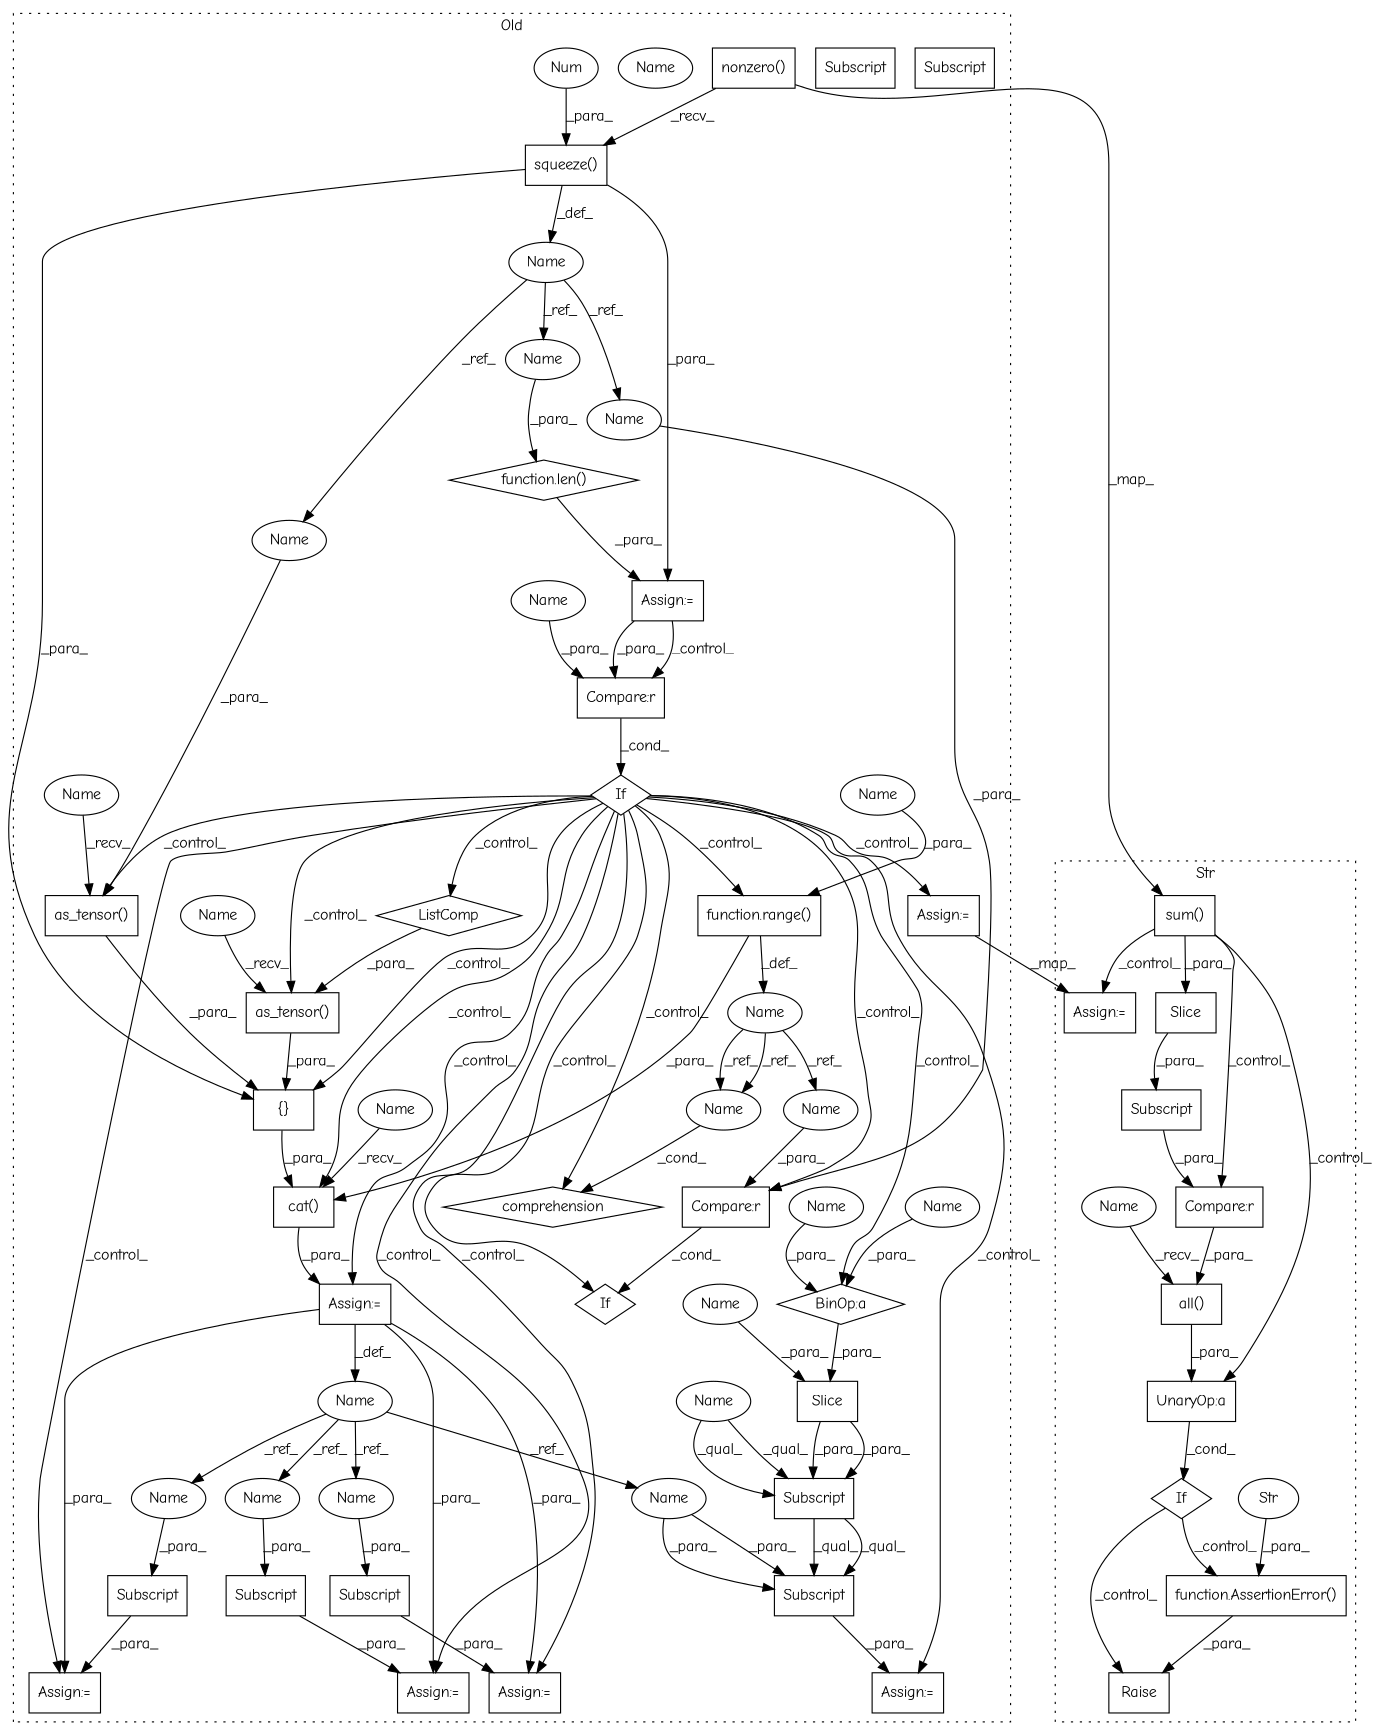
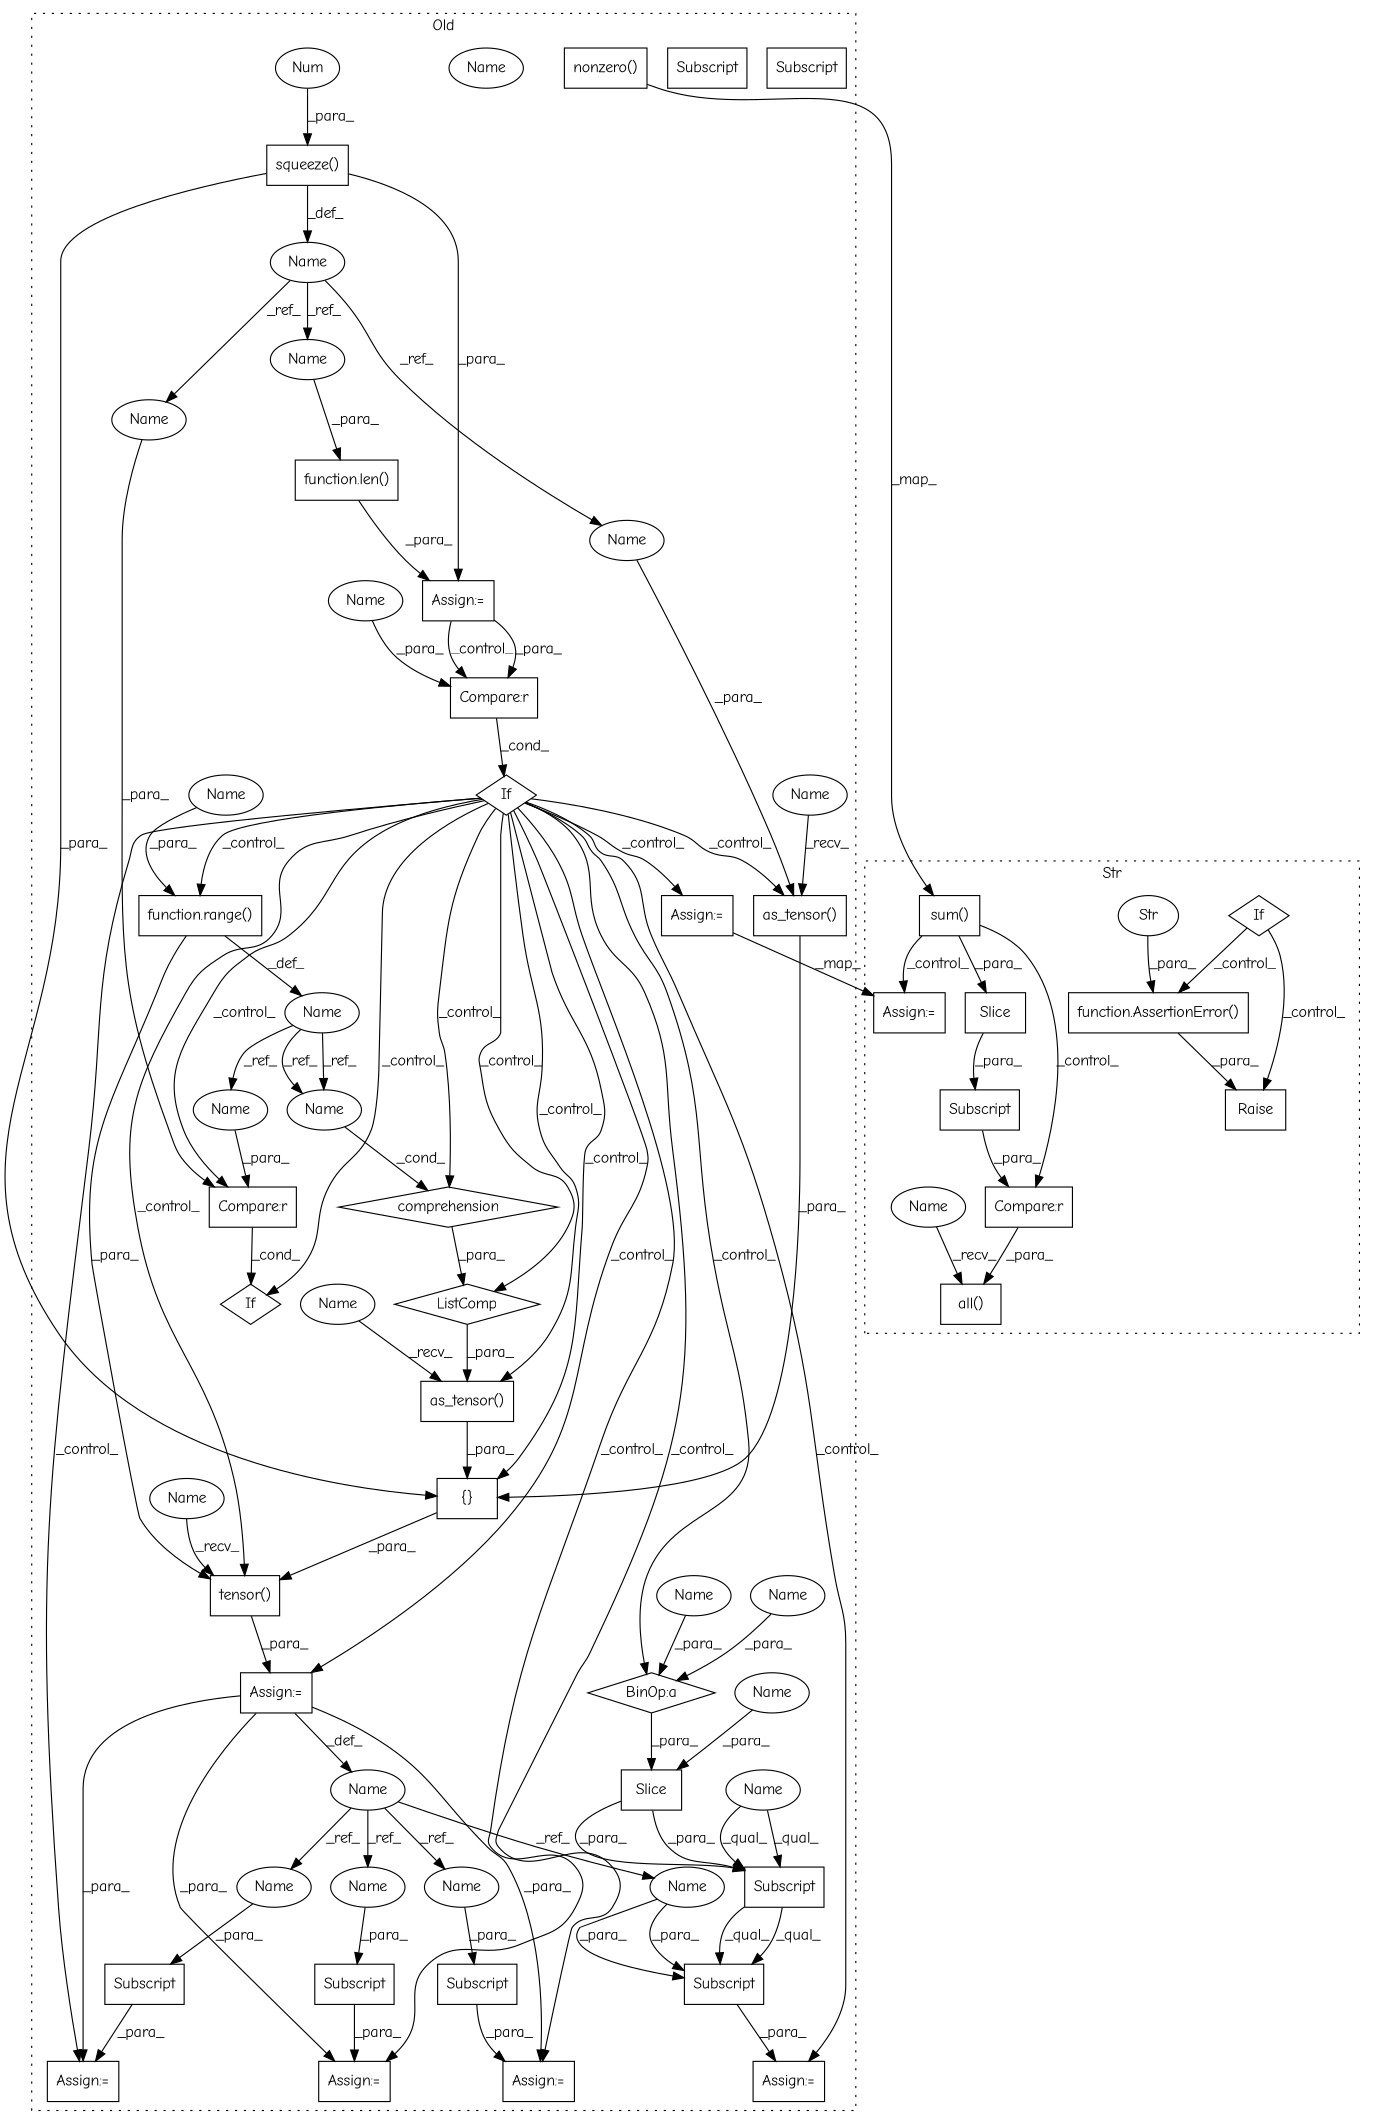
edge "nonzero()" -> "squeeze()": removed, label "_recv_"
node "function.len()": shape diamond -> box
node "cat()": label "cat()" -> "tensor()"
edge "comprehension" -> "ListComp": added, label "_para_"
node "UnaryOp:a": removed
